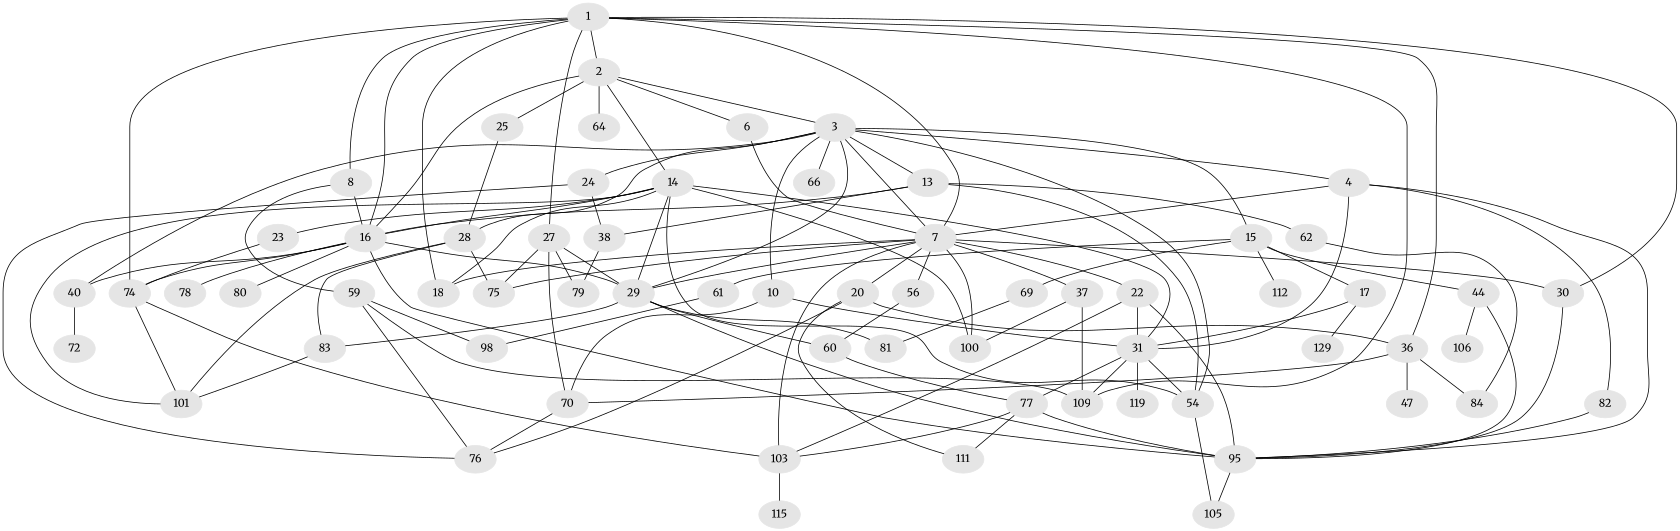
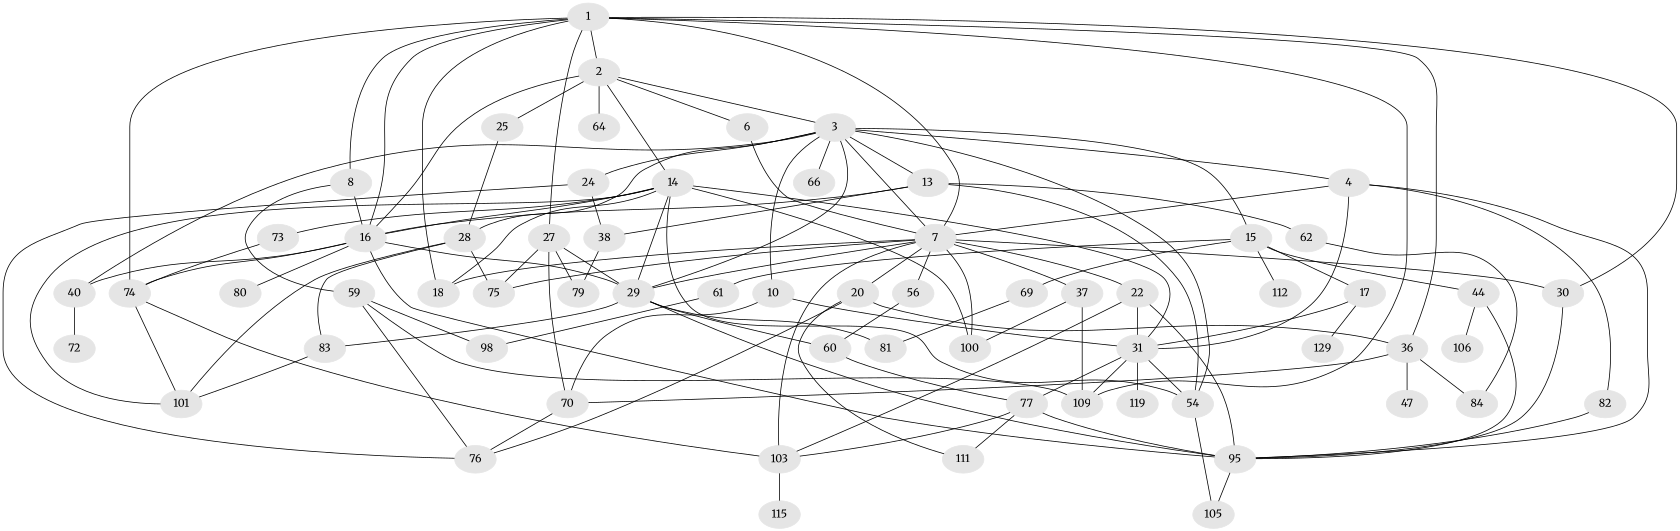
node "23": label "23" -> "73"
node "78": removed
